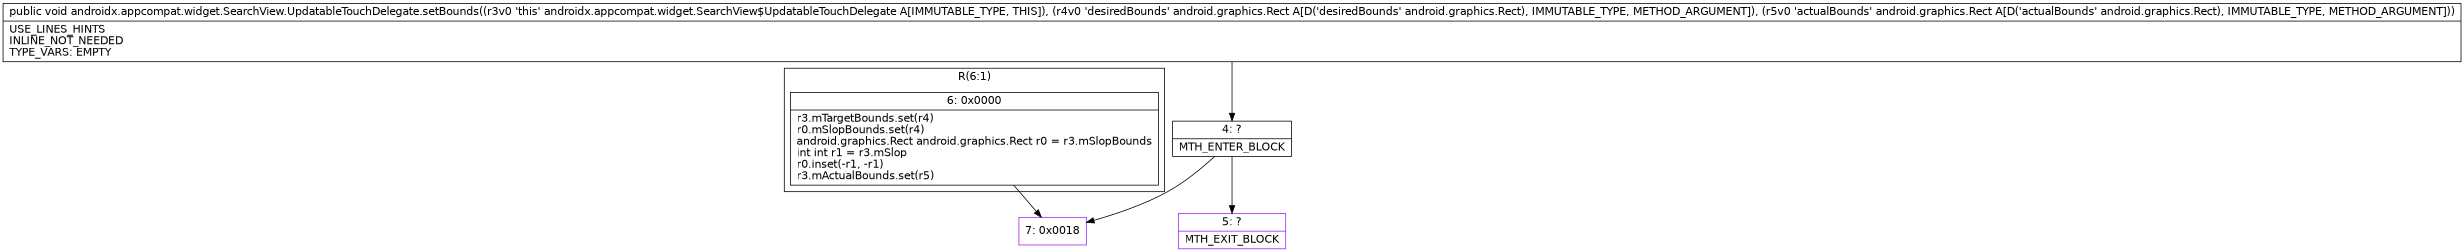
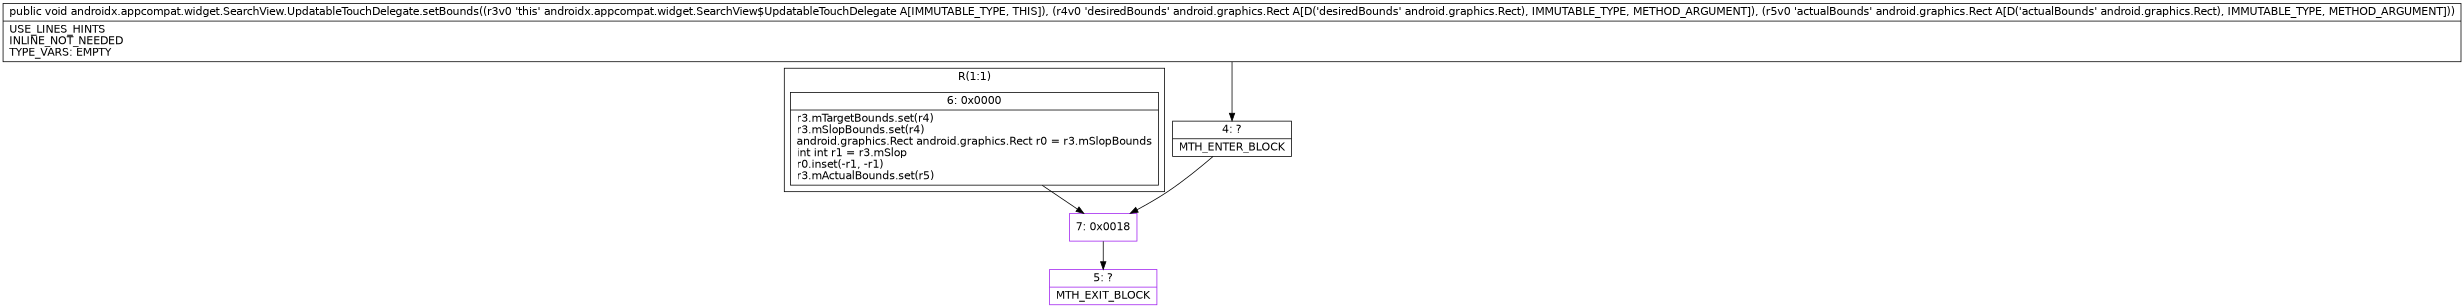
cluster "R(6:1)": label "R(6:1)" -> "R(1:1)"
node "6: 0x0000": text "r0.mSlopBounds.set(r4)" -> "r3.mSlopBounds.set(r4)"
edge "4: ?" -> "5: ?": now "7: 0x0018" -> "5: ?"
